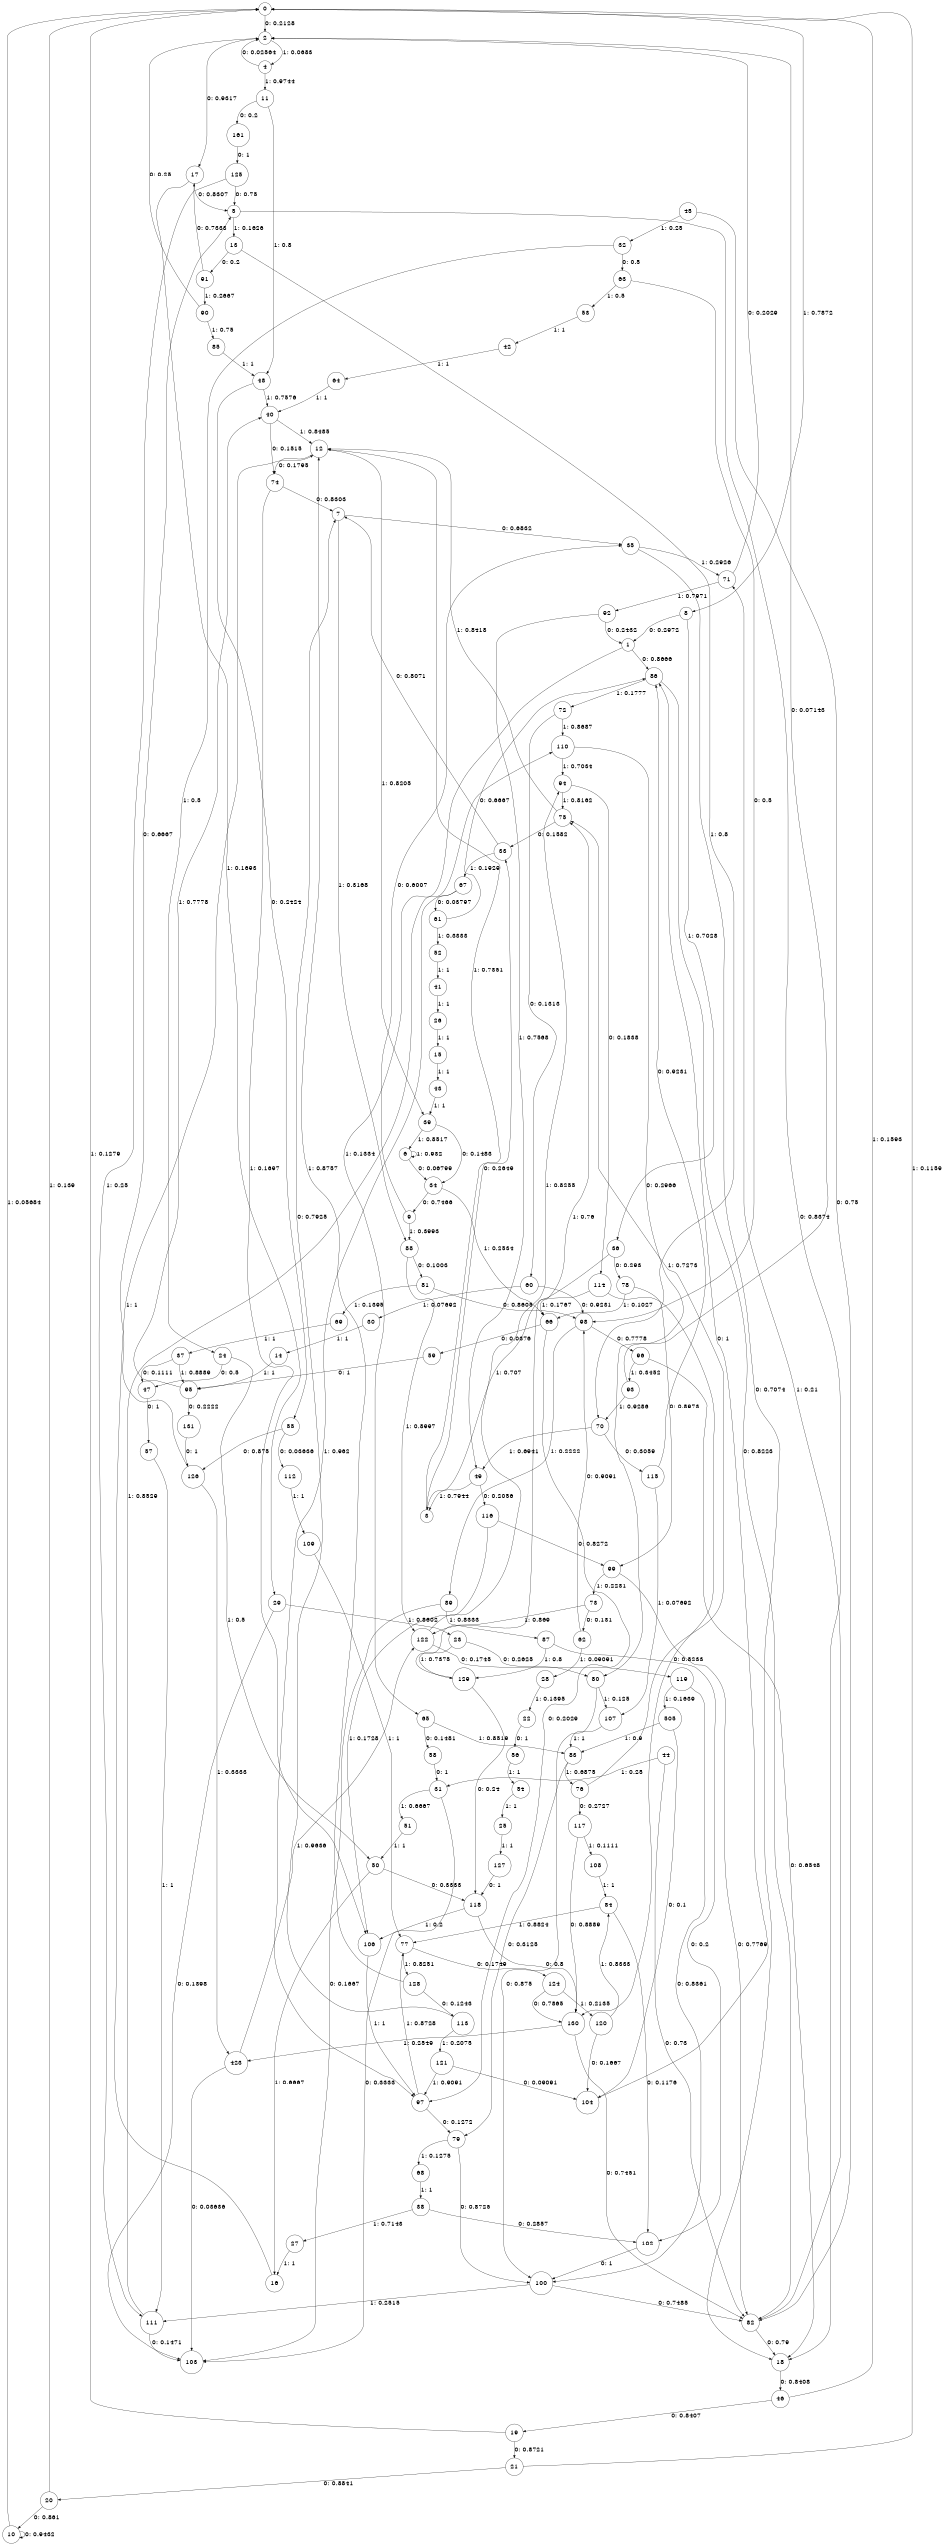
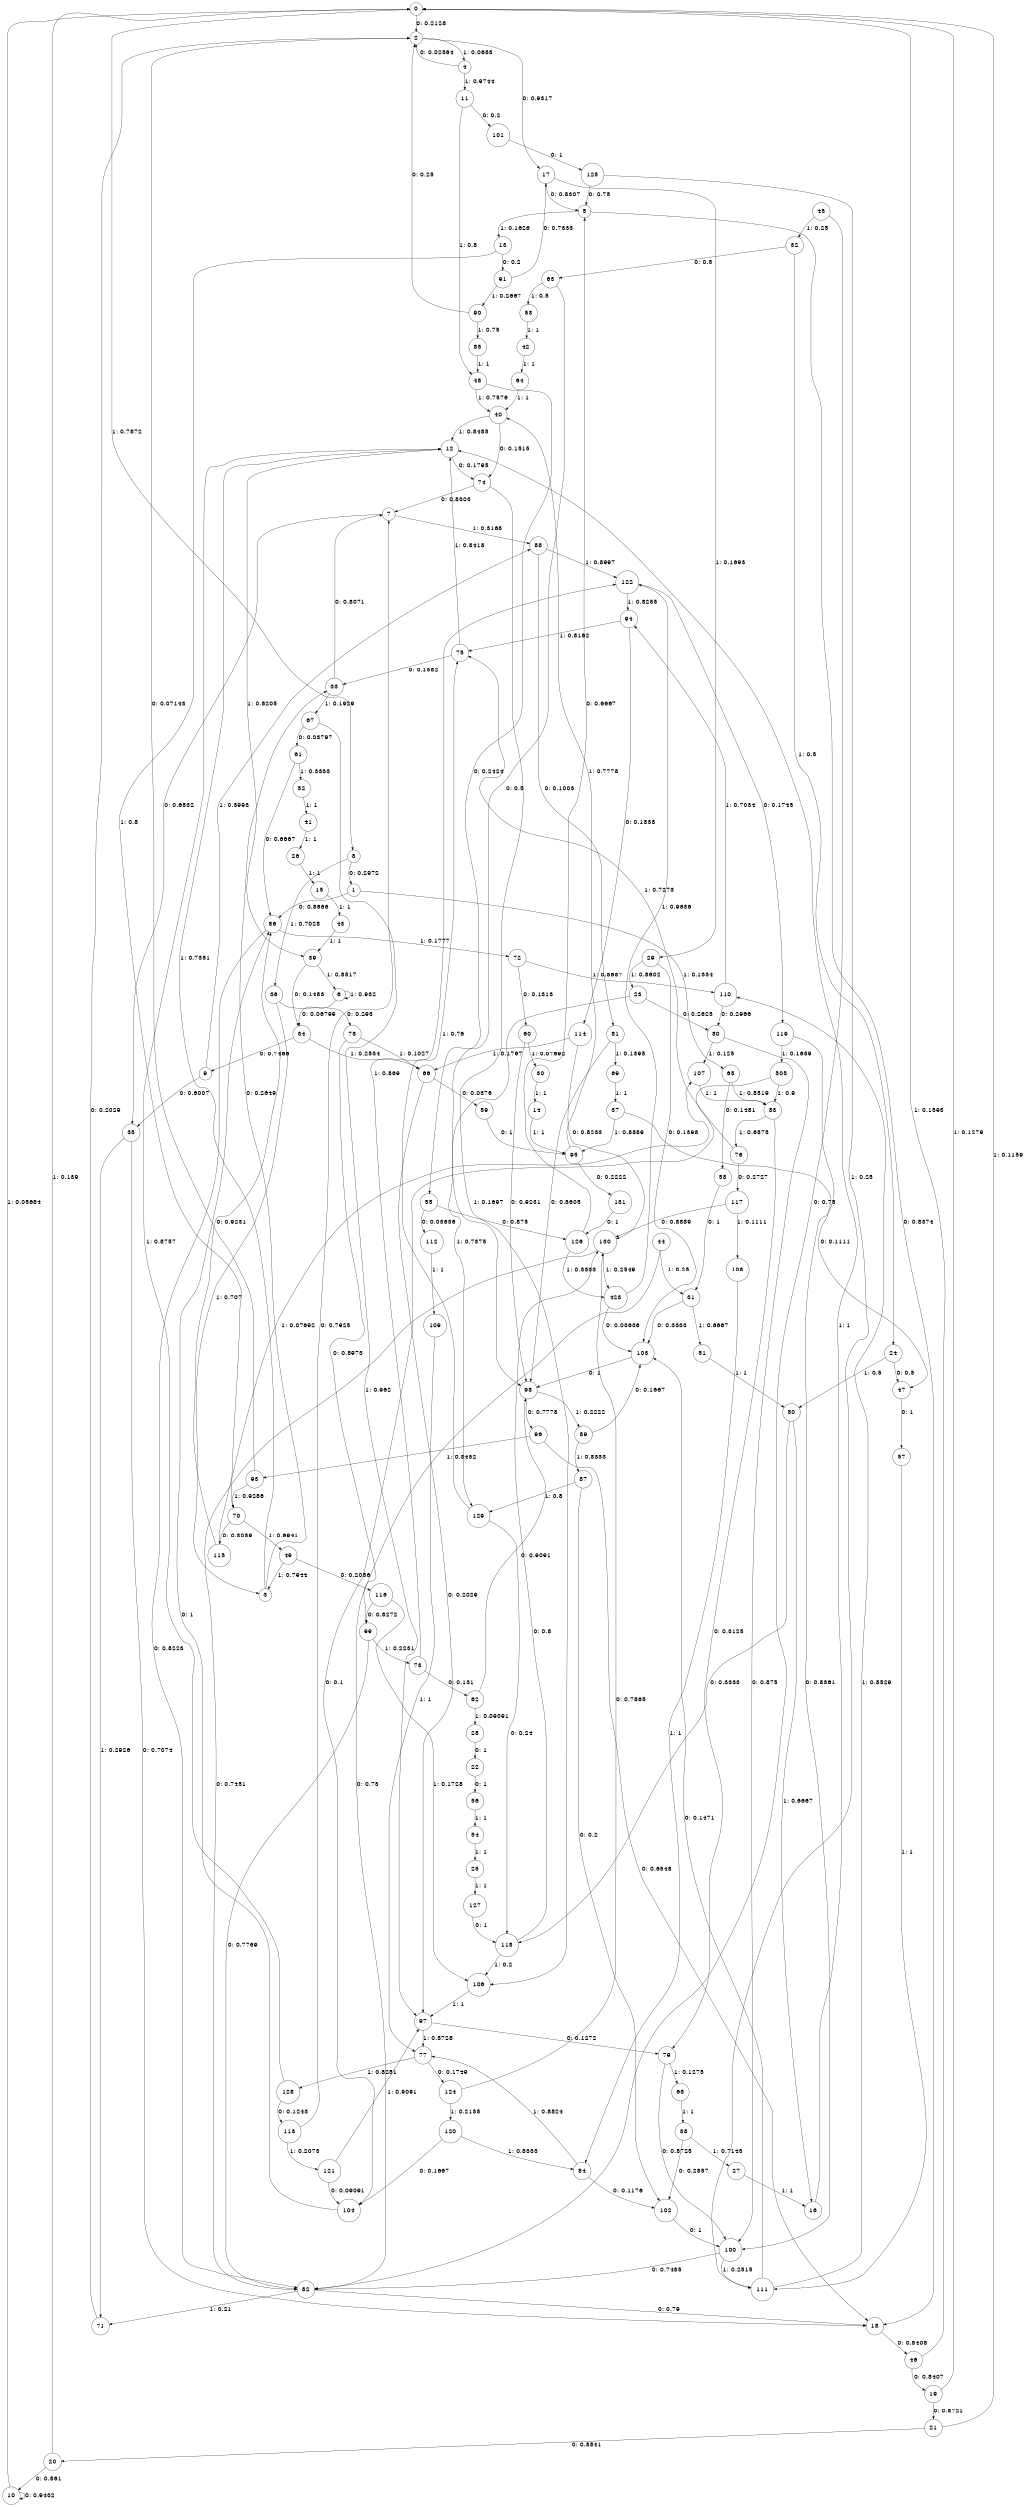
node "161": label "161" -> "101"
node "92": removed
edge "103" -> "98": added, label "0: 1"
edge "28" -> "22": label "1: 0.1395   " -> "0: 1        "
